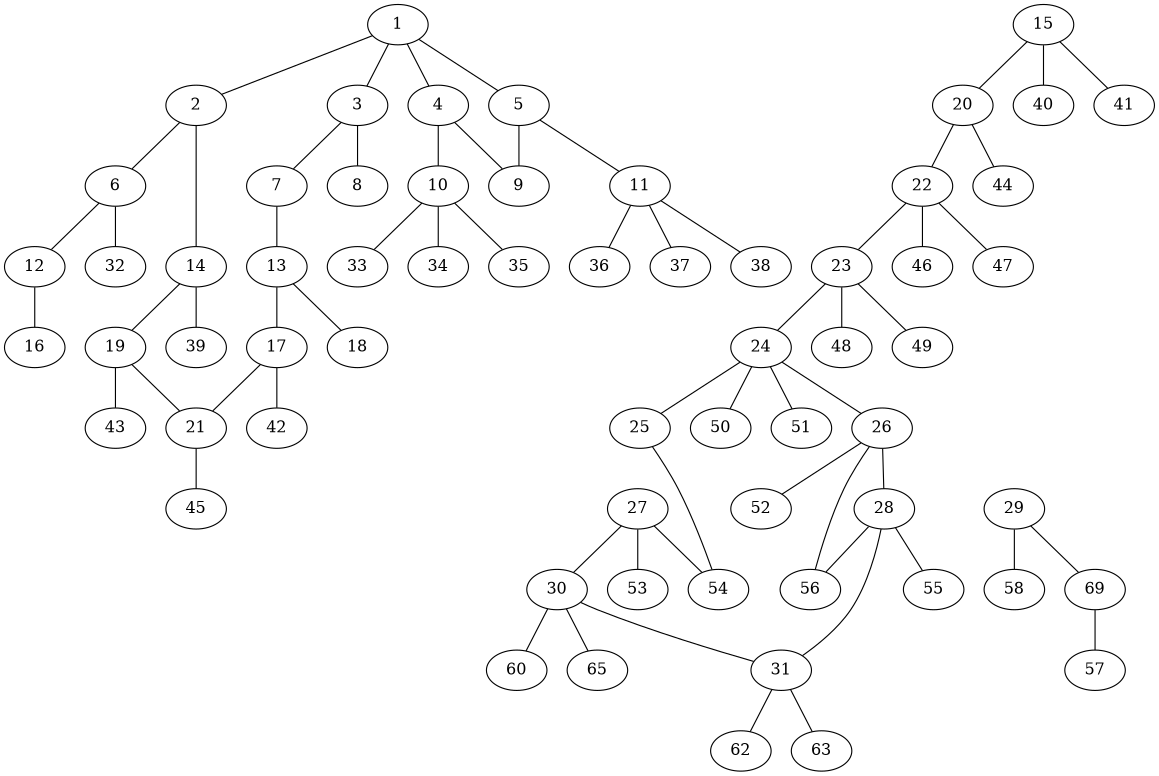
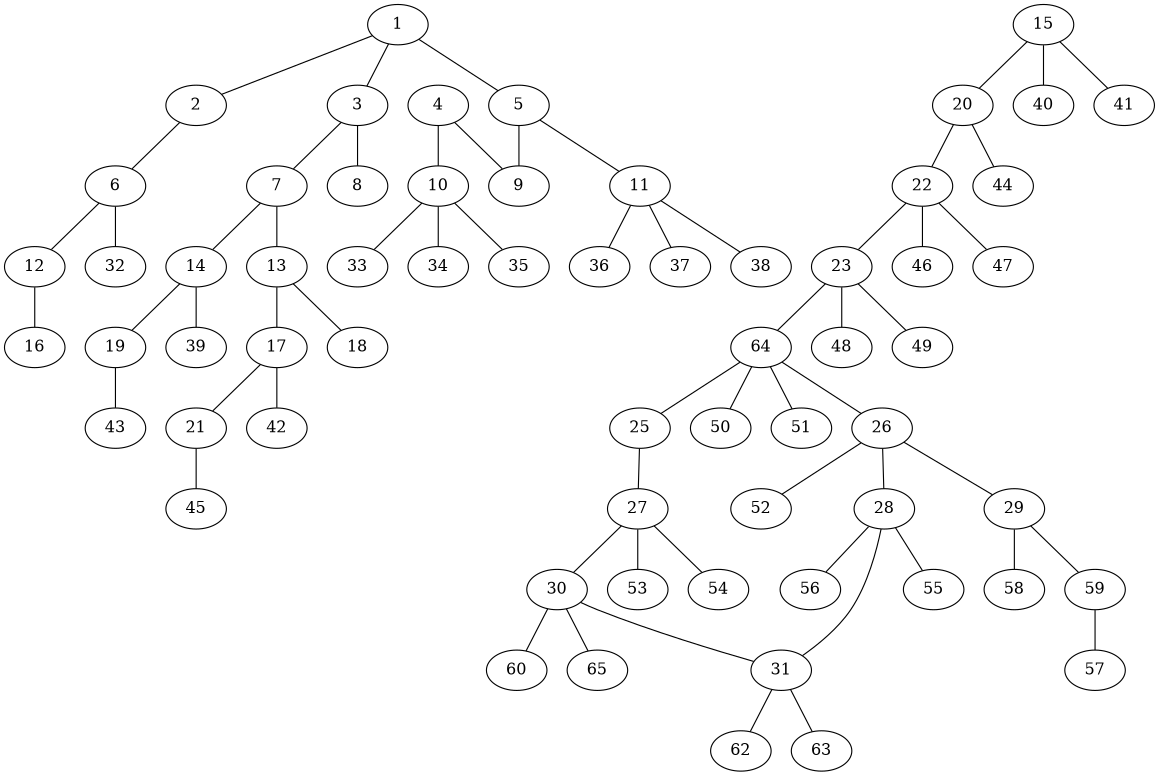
edge "1" -- "4": removed
edge "2" -- "14": now "7" -- "14"
node "24": label "24" -> "64"
edge "19" -- "21": removed
edge "25" -- "54": now "25" -- "27"
edge "26" -- "56": now "26" -- "29"
node "69": label "69" -> "59"
